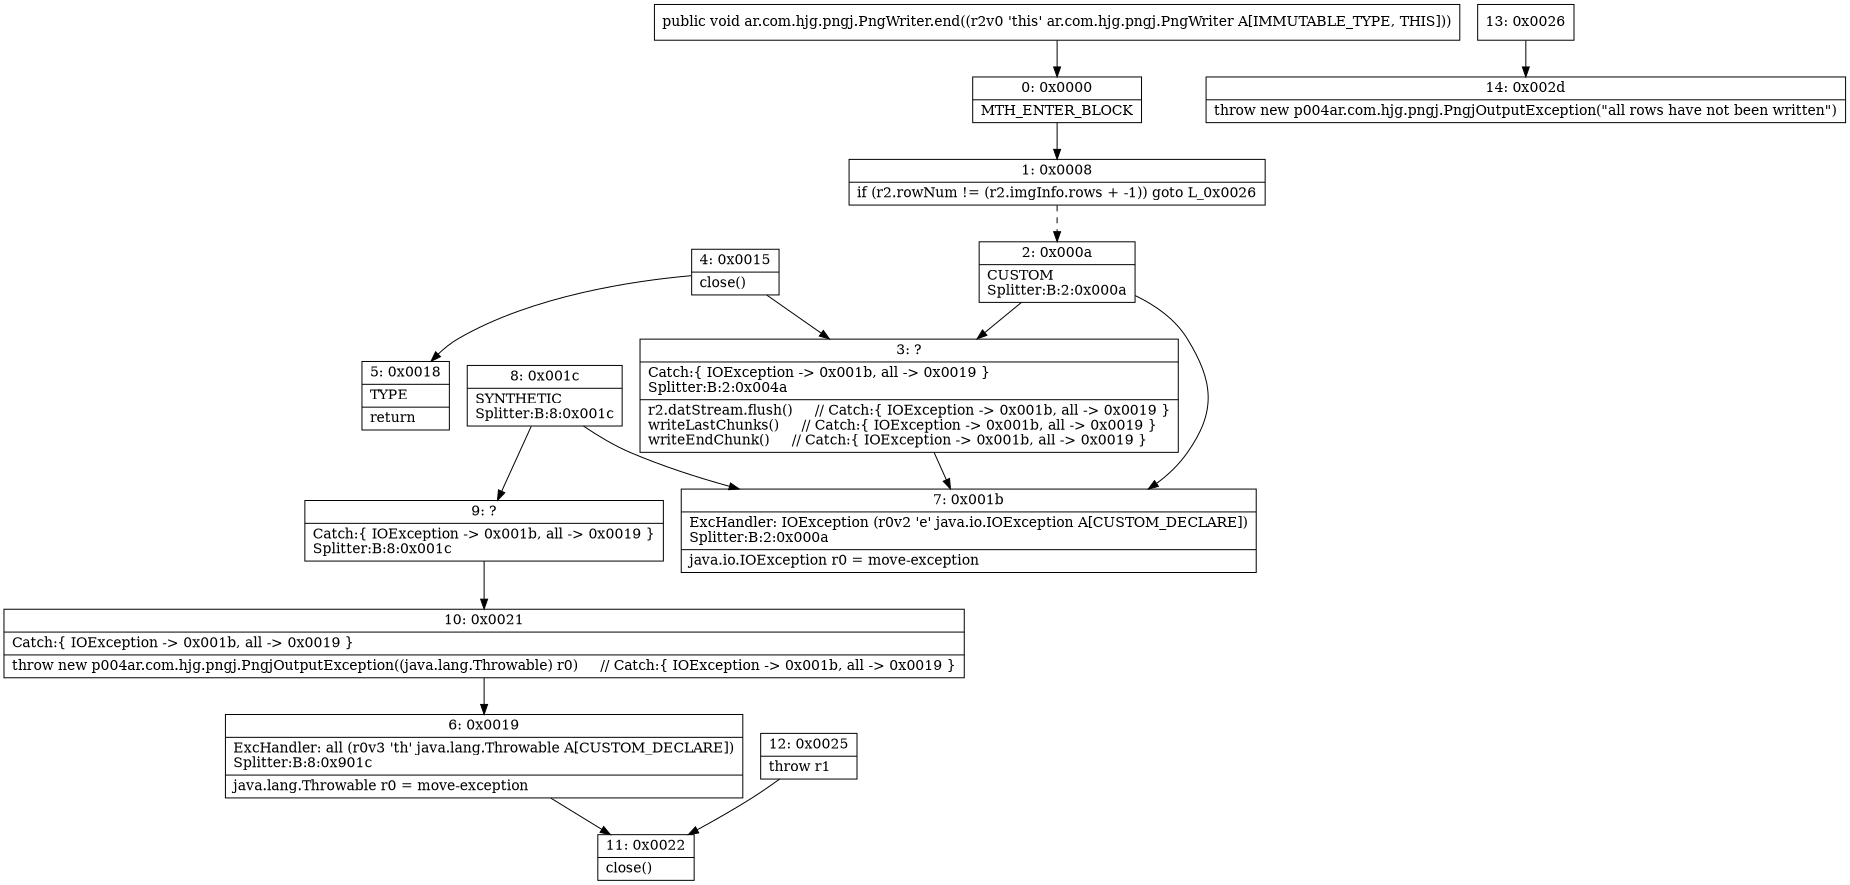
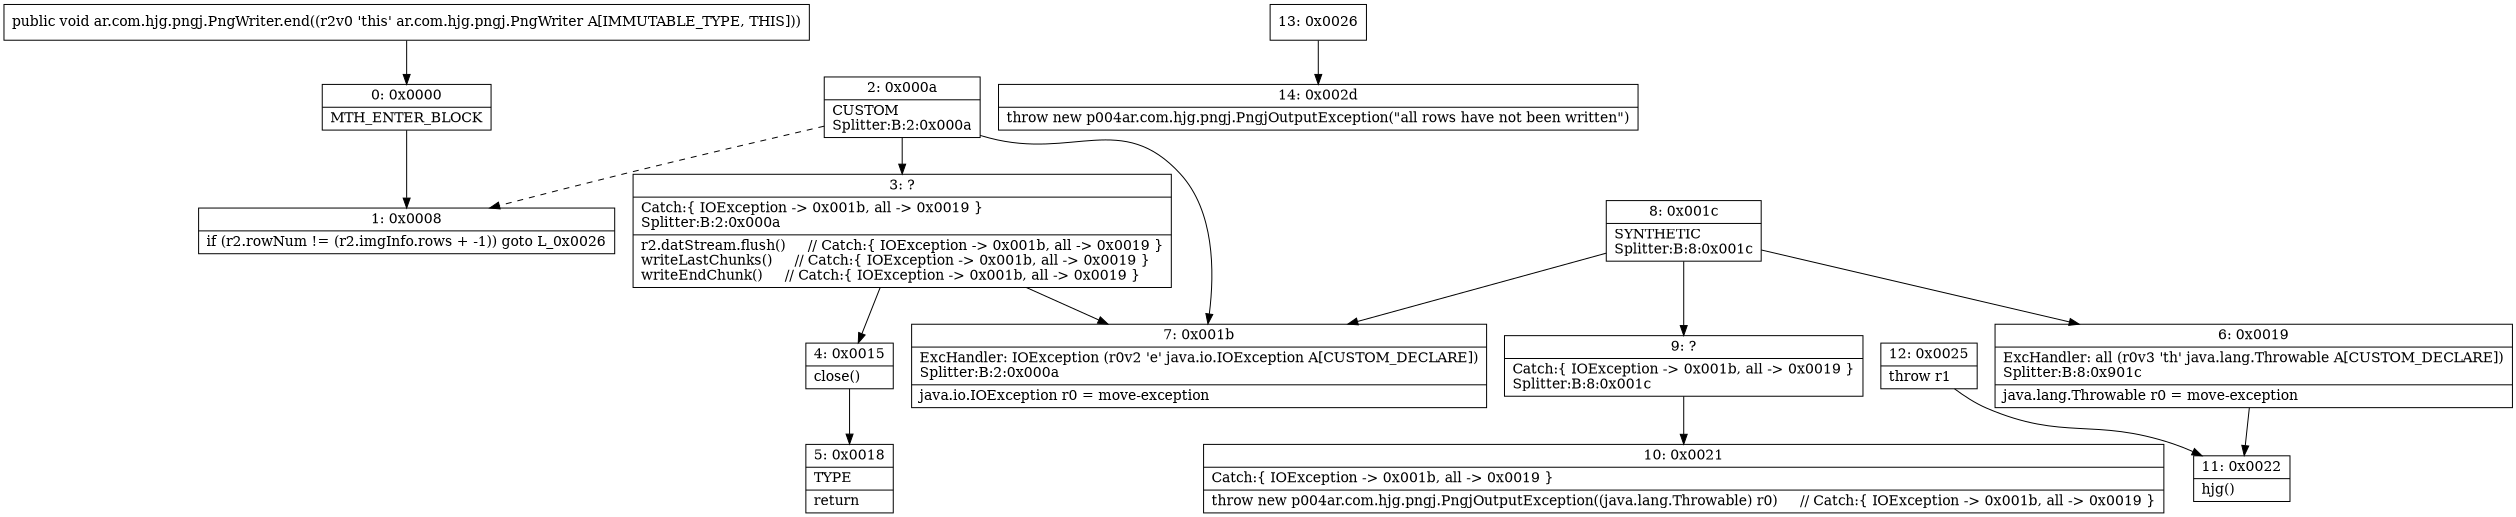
edge "1: 0x0008" -> "2: 0x000a": reversed
edge "4: 0x0015" -> "3: ?": reversed
node "3: ?": text "Splitter:B:2:0x004a" -> "Splitter:B:2:0x000a"
edge "10: 0x0021" -> "6: 0x0019": now "8: 0x001c" -> "6: 0x0019"
node "11: 0x0022": text "close()" -> "hjg()"
